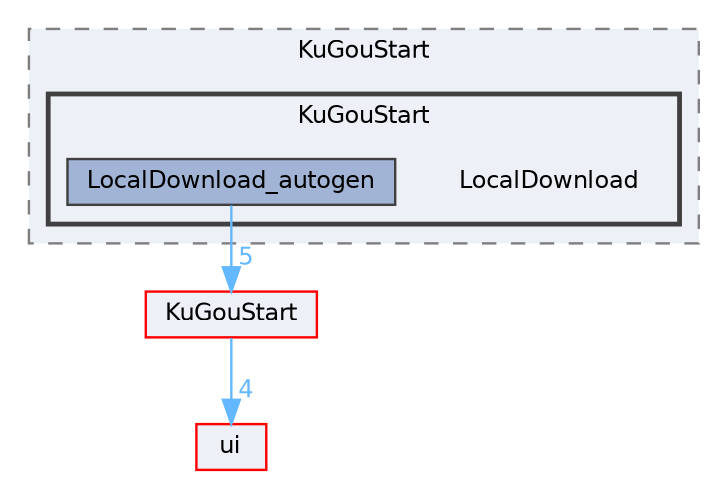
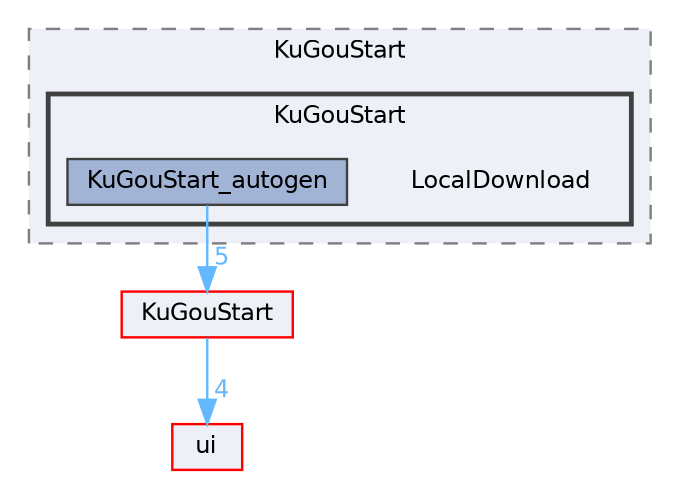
node "LocalDownload_autogen": label "LocalDownload_autogen" -> "KuGouStart_autogen"
